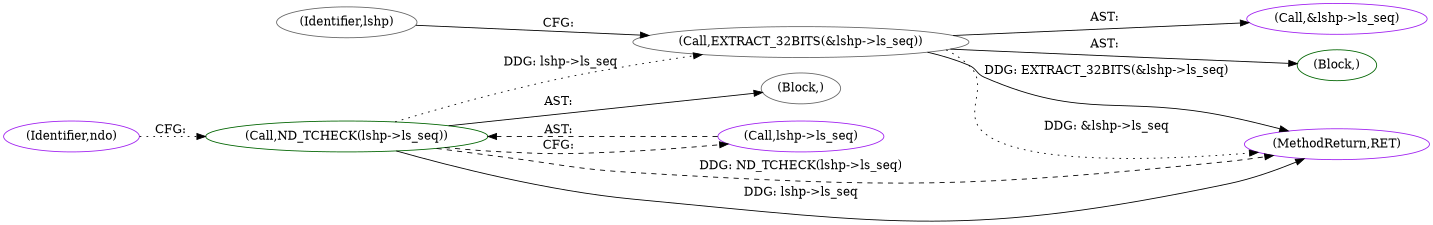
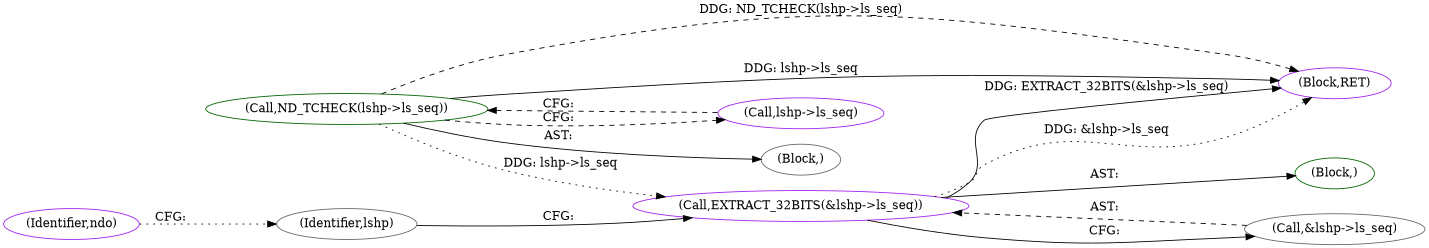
edge "(Call,EXTRACT_32BITS(&lshp->ls_seq))" -> "(Call,&lshp->ls_seq)": label "AST: " -> "CFG: "
node "(Call,&lshp->ls_seq)": color purple -> gray40
node "(Call,EXTRACT_32BITS(&lshp->ls_seq))": color gray40 -> purple
edge "(Call,lshp->ls_seq)" -> "(Call,ND_TCHECK(lshp->ls_seq))": label "AST: " -> "CFG: "
edge "(Identifier,ndo)" -> "(Call,ND_TCHECK(lshp->ls_seq))": now "(Identifier,ndo)" -> "(Identifier,lshp)"
node "(MethodReturn,RET)": label "(MethodReturn,RET)" -> "(Block,RET)"
edge "(Call,&lshp->ls_seq)" -> "(Call,EXTRACT_32BITS(&lshp->ls_seq))": added, label "AST:"
